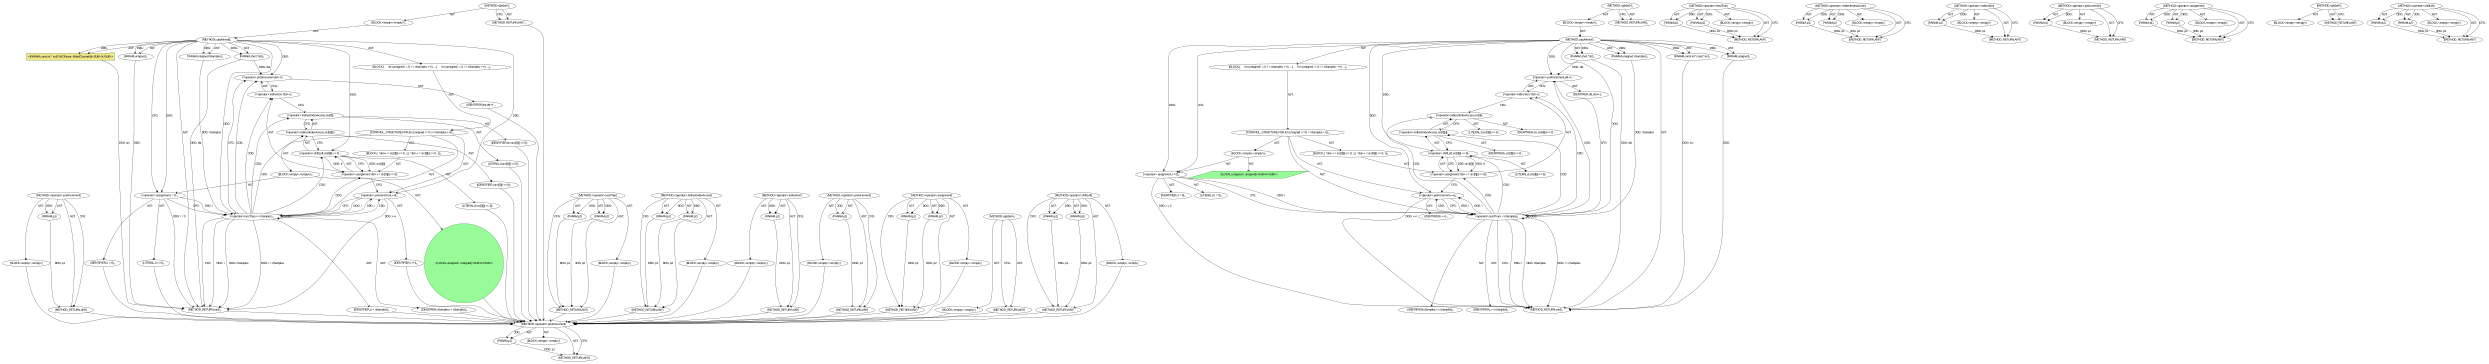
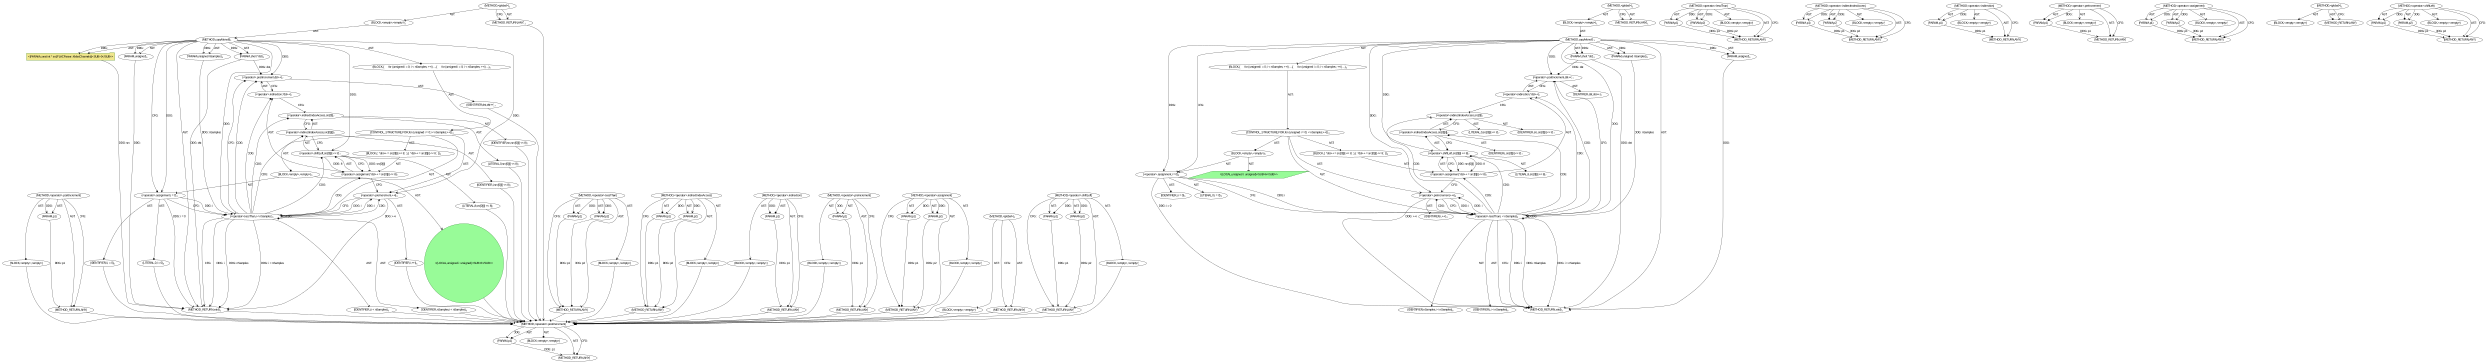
node "(PARAM,const int *const *src)": removed
